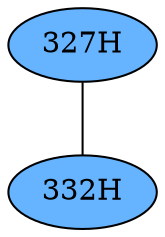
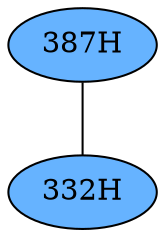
node "327H": label "327H" -> "387H"
